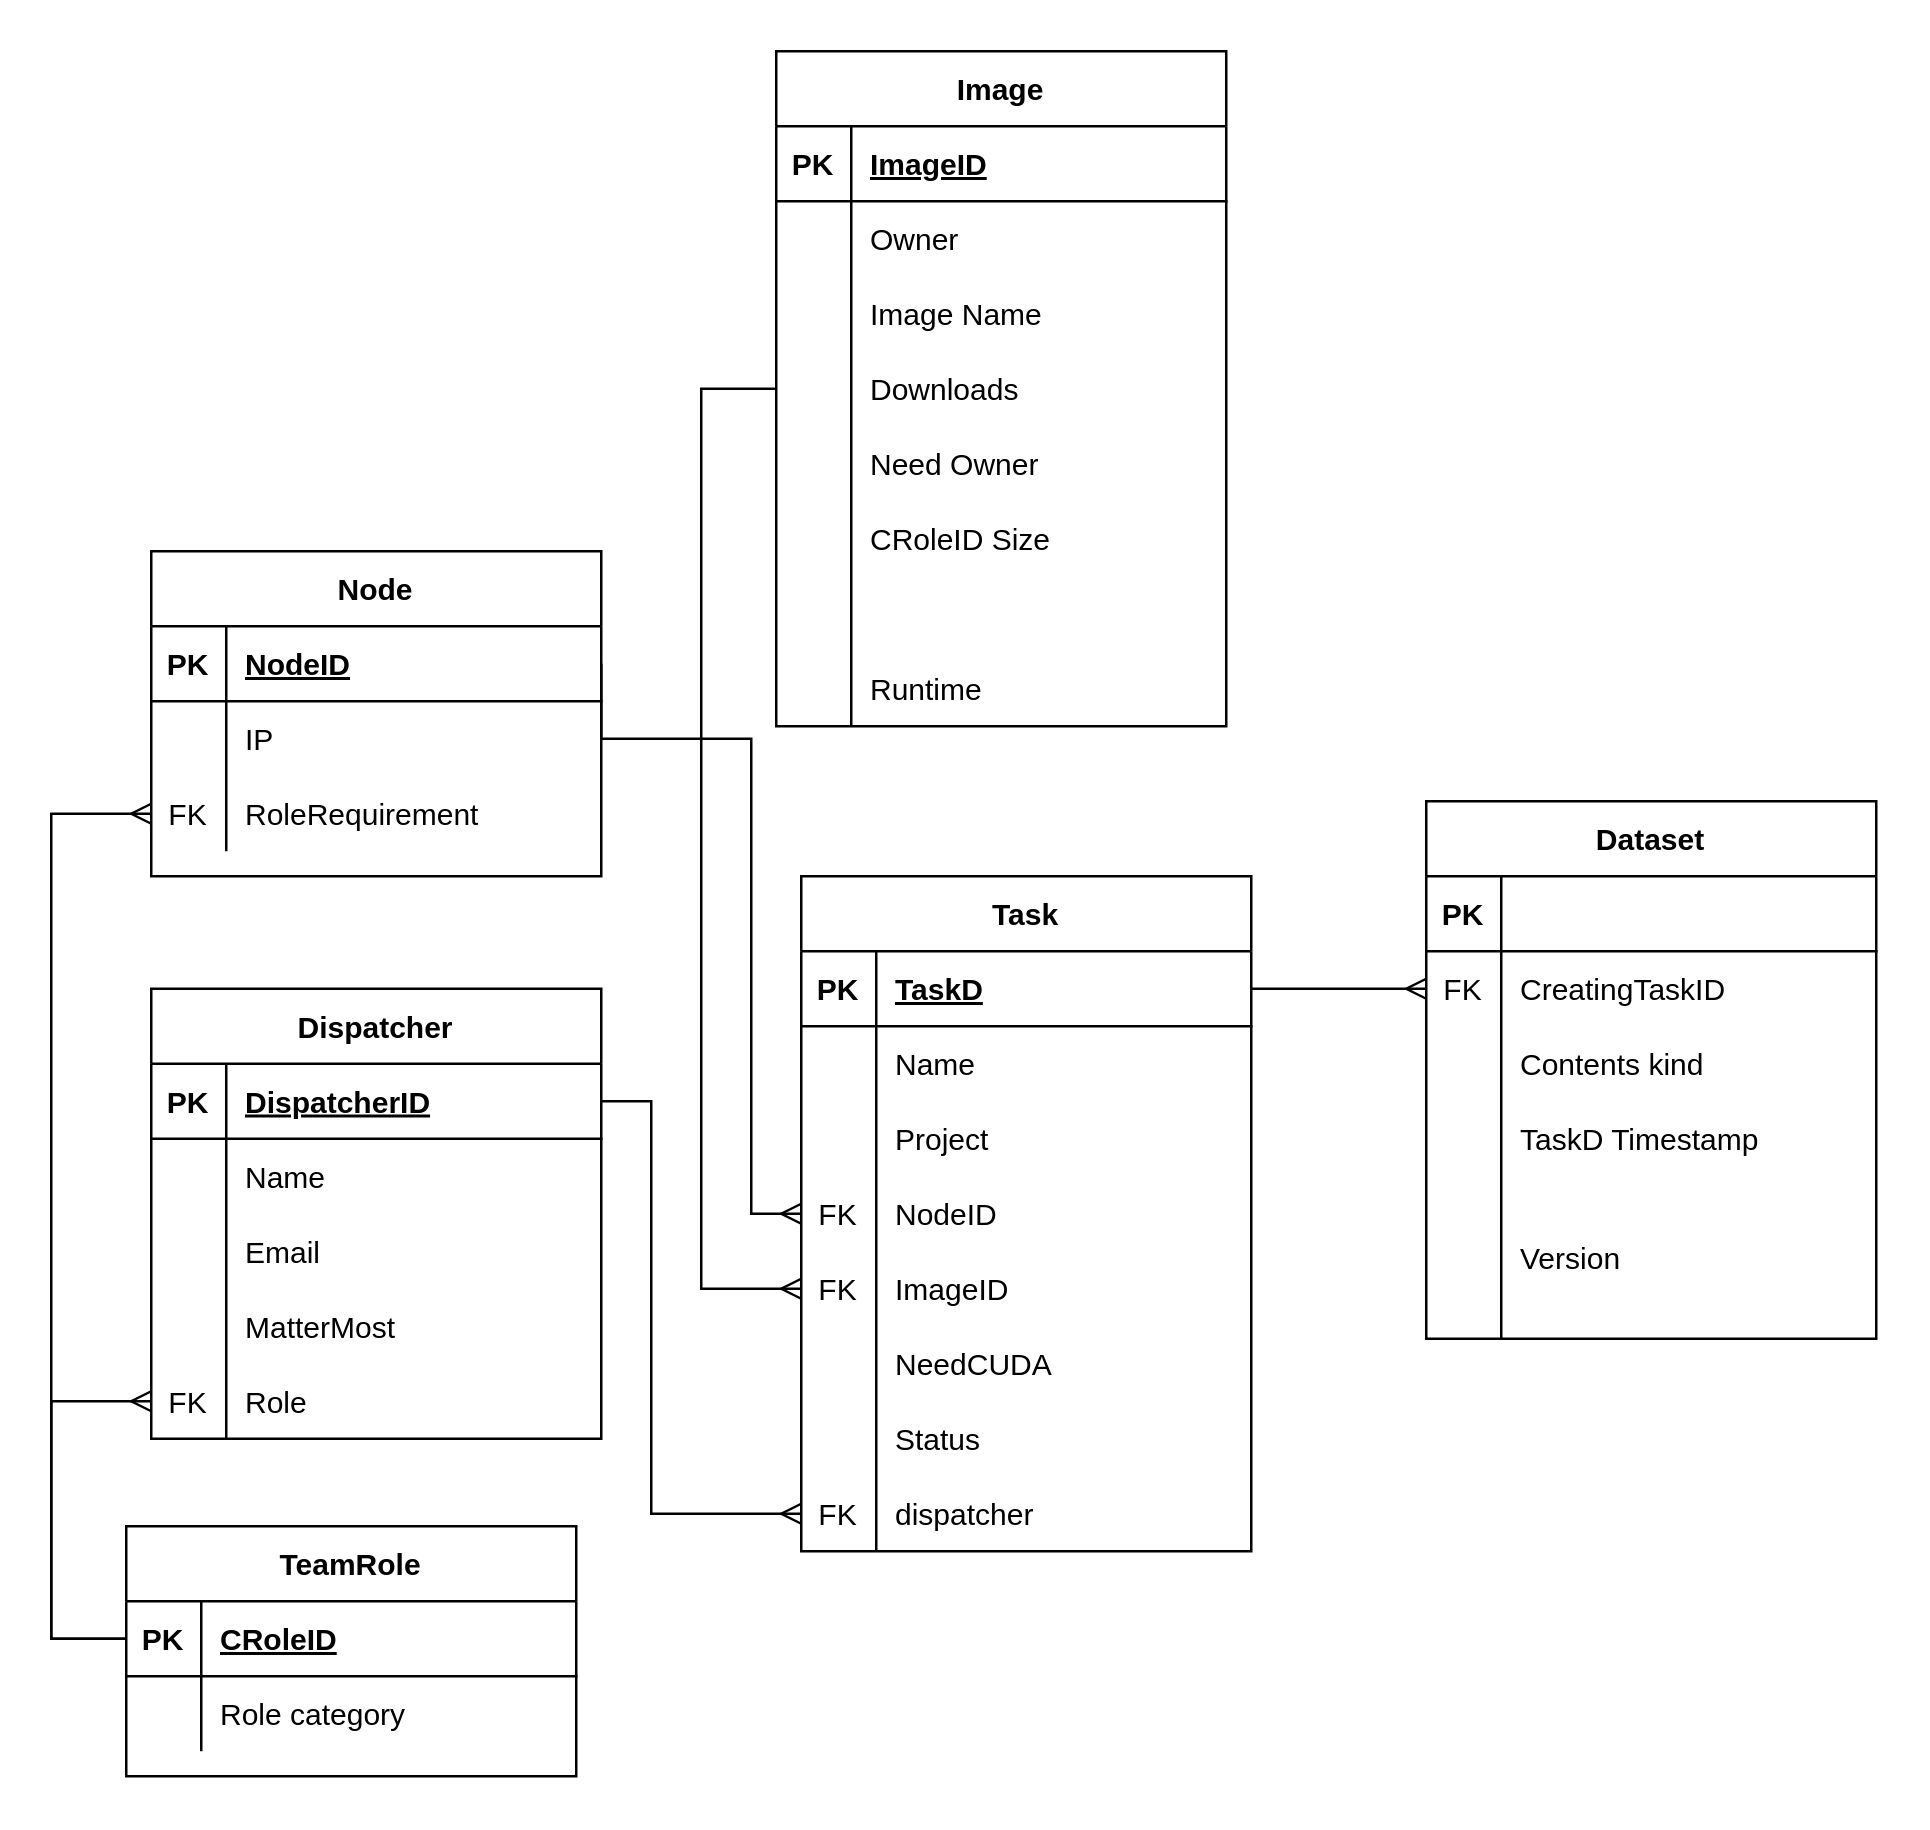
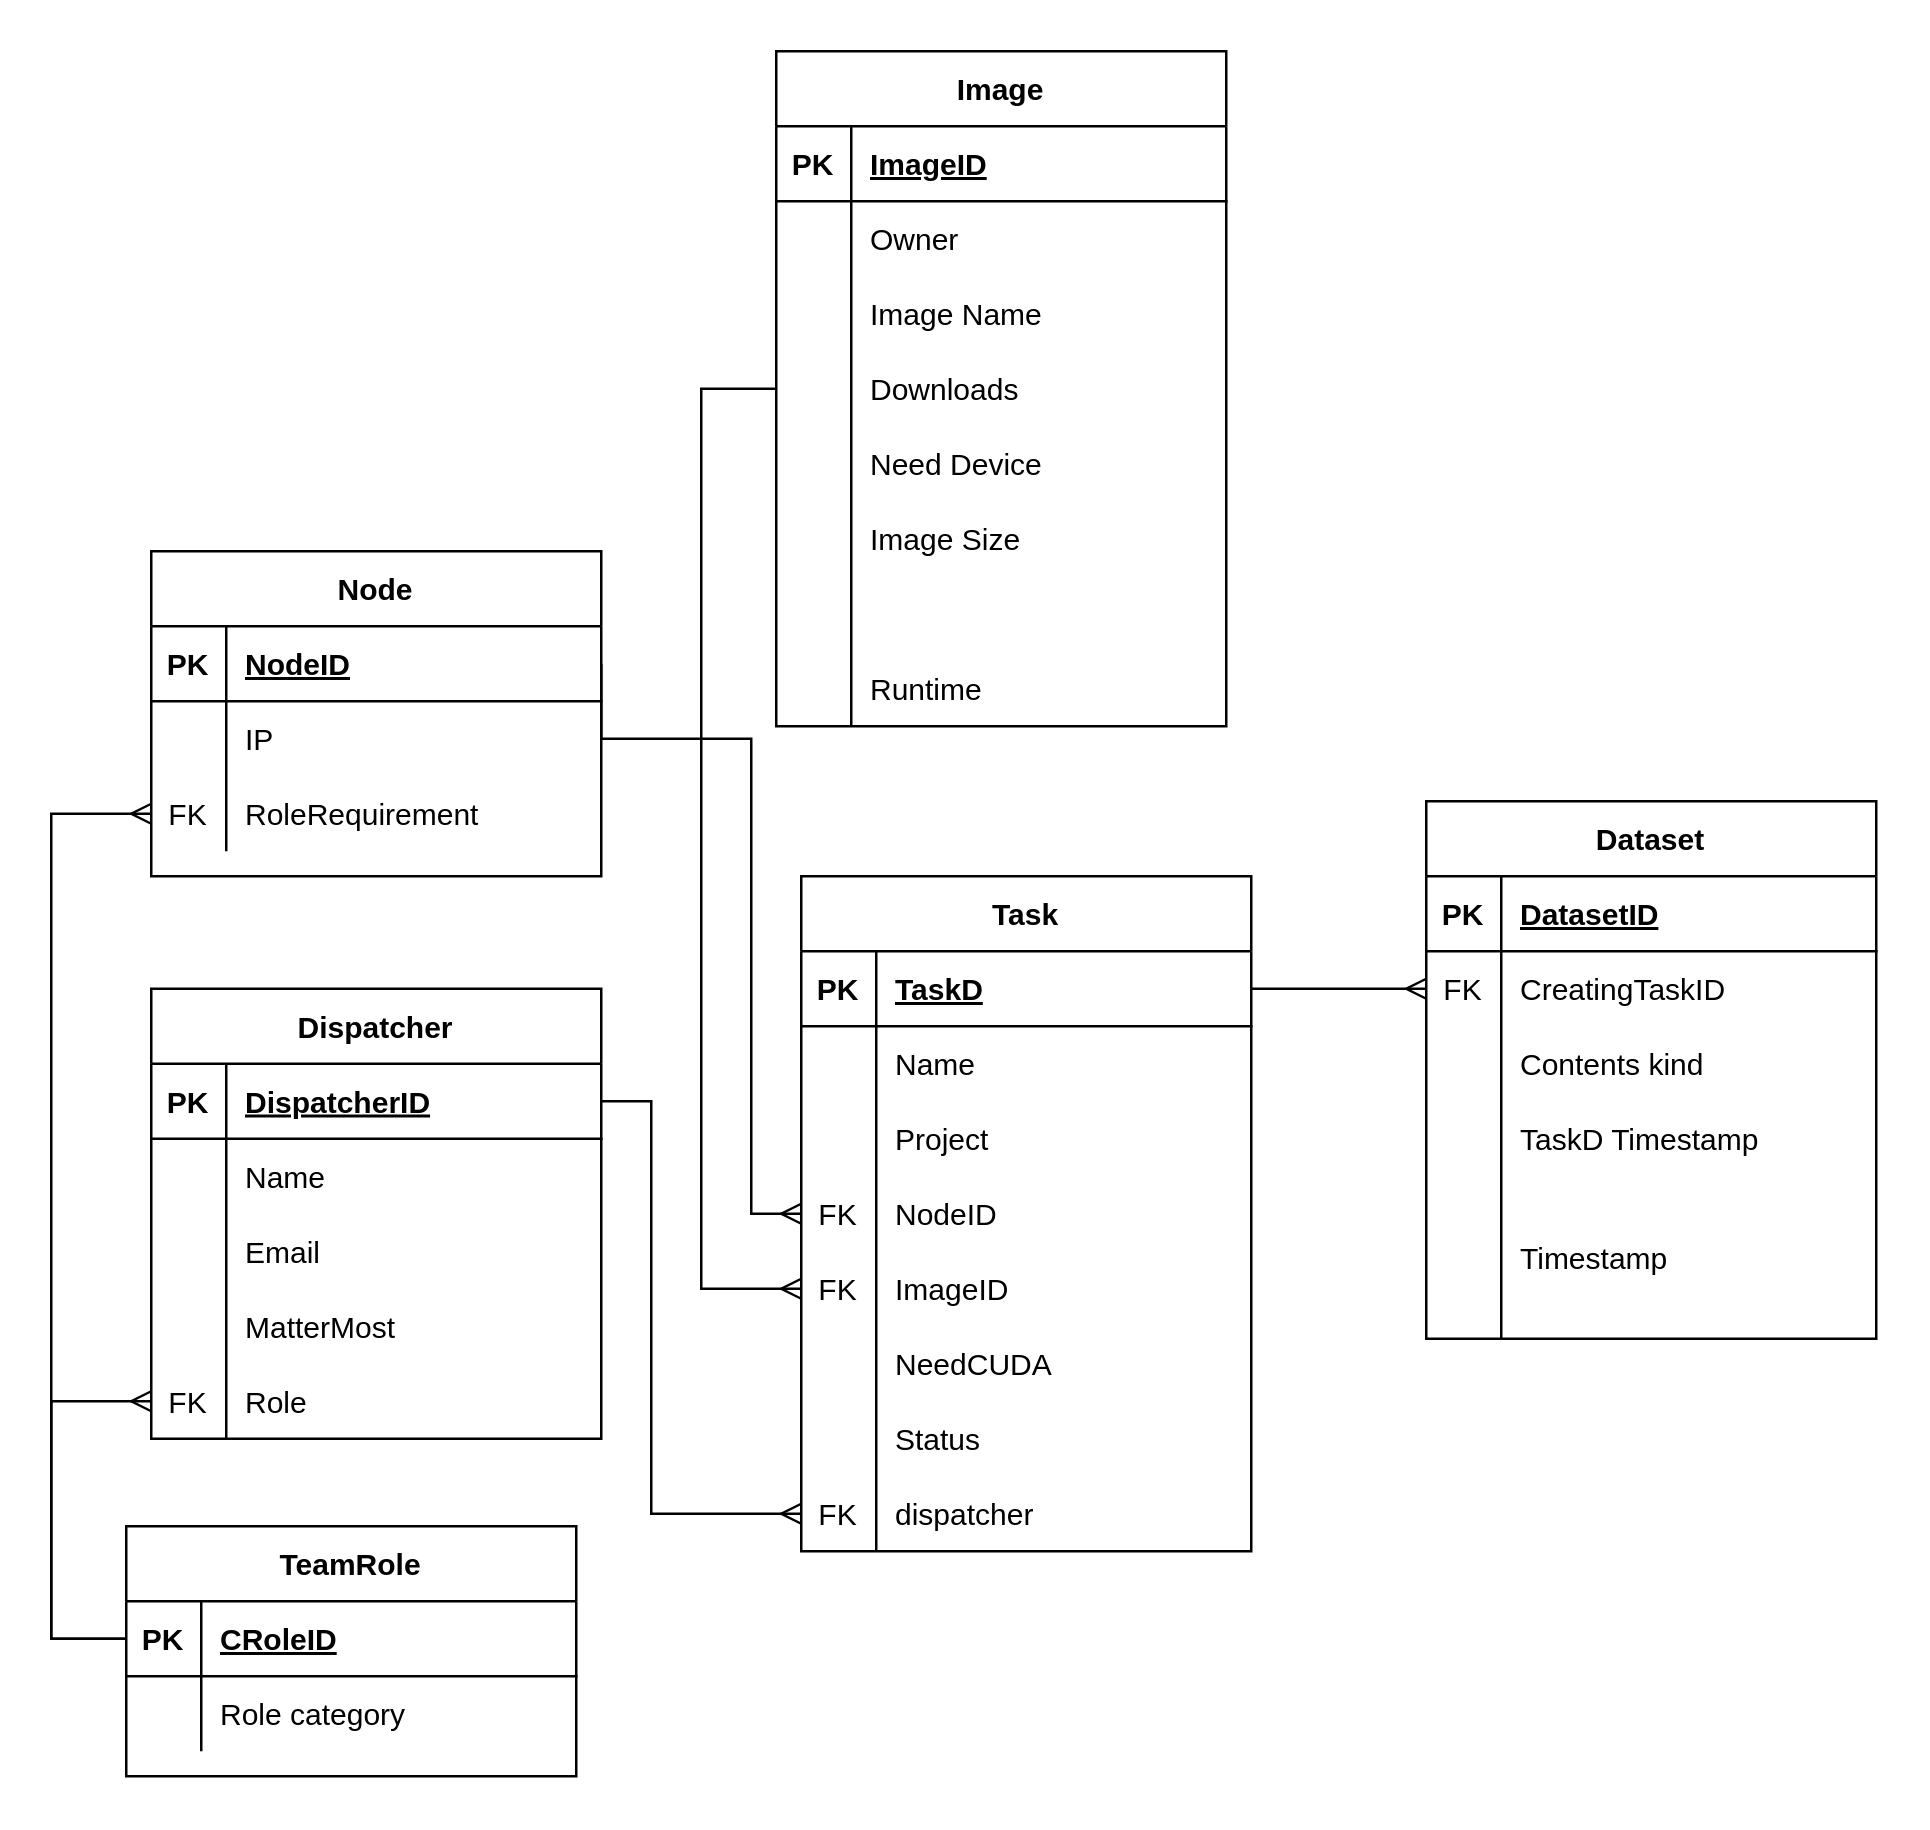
node "Need Owner": label "Need Owner" -> "Need Device"
node "CRoleID Size": label "CRoleID Size" -> "Image Size"
node "DatasetID": added
node "Version": label "Version" -> "Timestamp"
